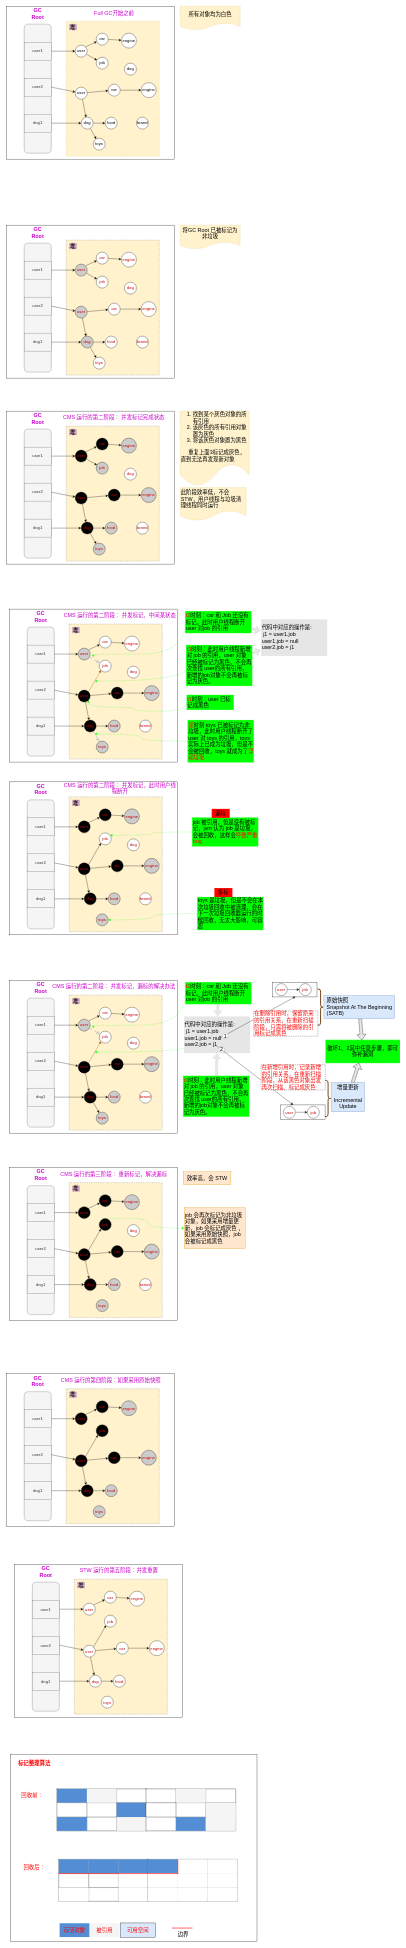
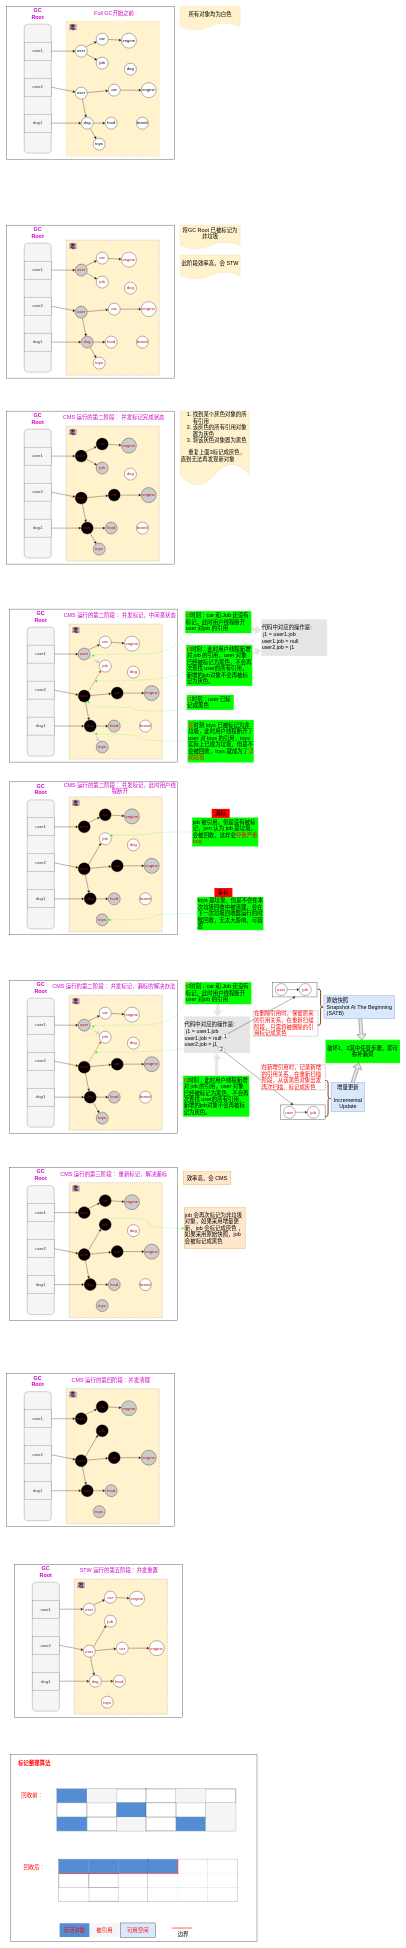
node "此阶段效率高，会 STW": added
node "此阶段效率低，不会 STW，用户线程与垃圾清理线程同时运行": removed
node "效率高，会 STW": label "效率高，会 STW" -> "效率高，会 CMS"
node "CMS 运行的第四阶段：如果采用原始快照": label "CMS 运行的第四阶段：如果采用原始快照" -> "CMS 运行的第四阶段：并发清理"
